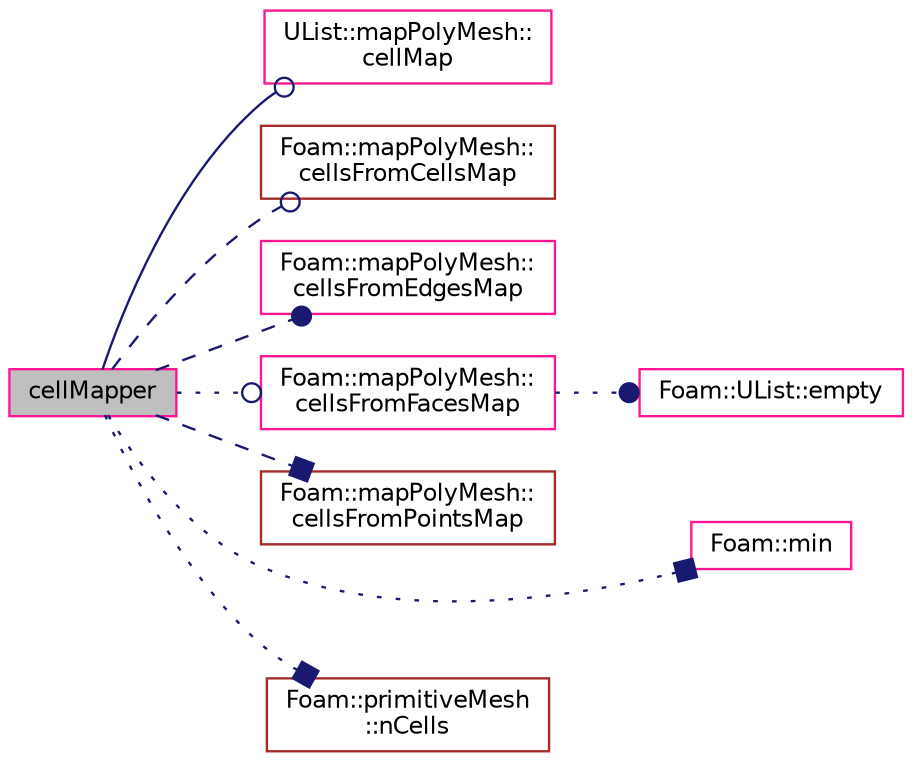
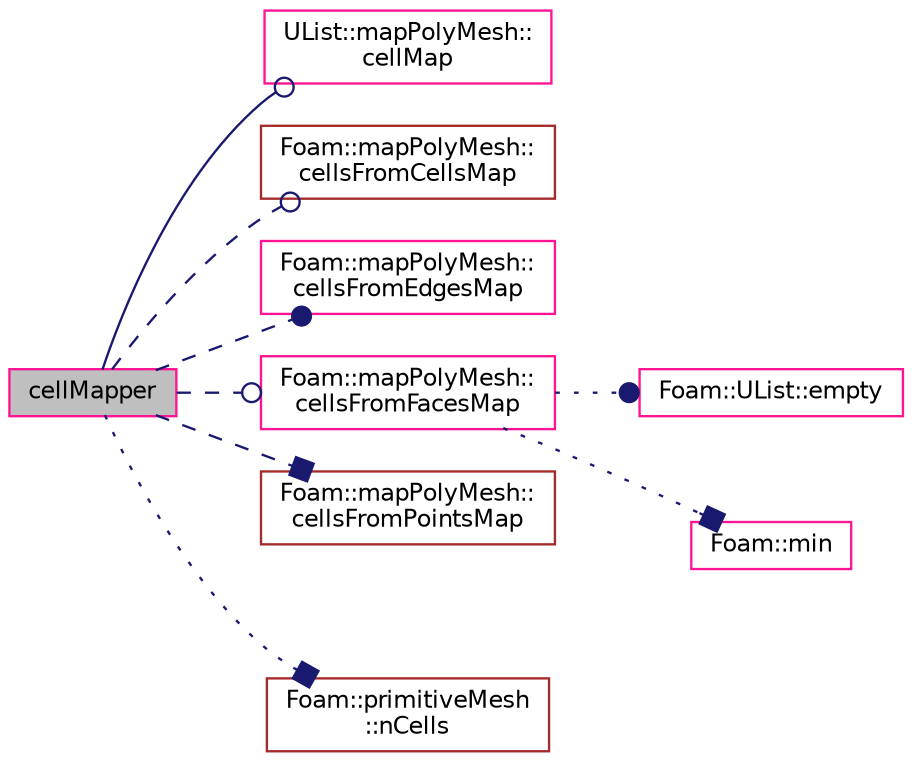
edge "cellMapper" -> "Foam::mapPolyMesh:: cellsFromFacesMap": style dotted -> dashed
edge "cellMapper" -> "Foam::min": now "Foam::mapPolyMesh:: cellsFromFacesMap" -> "Foam::min"
